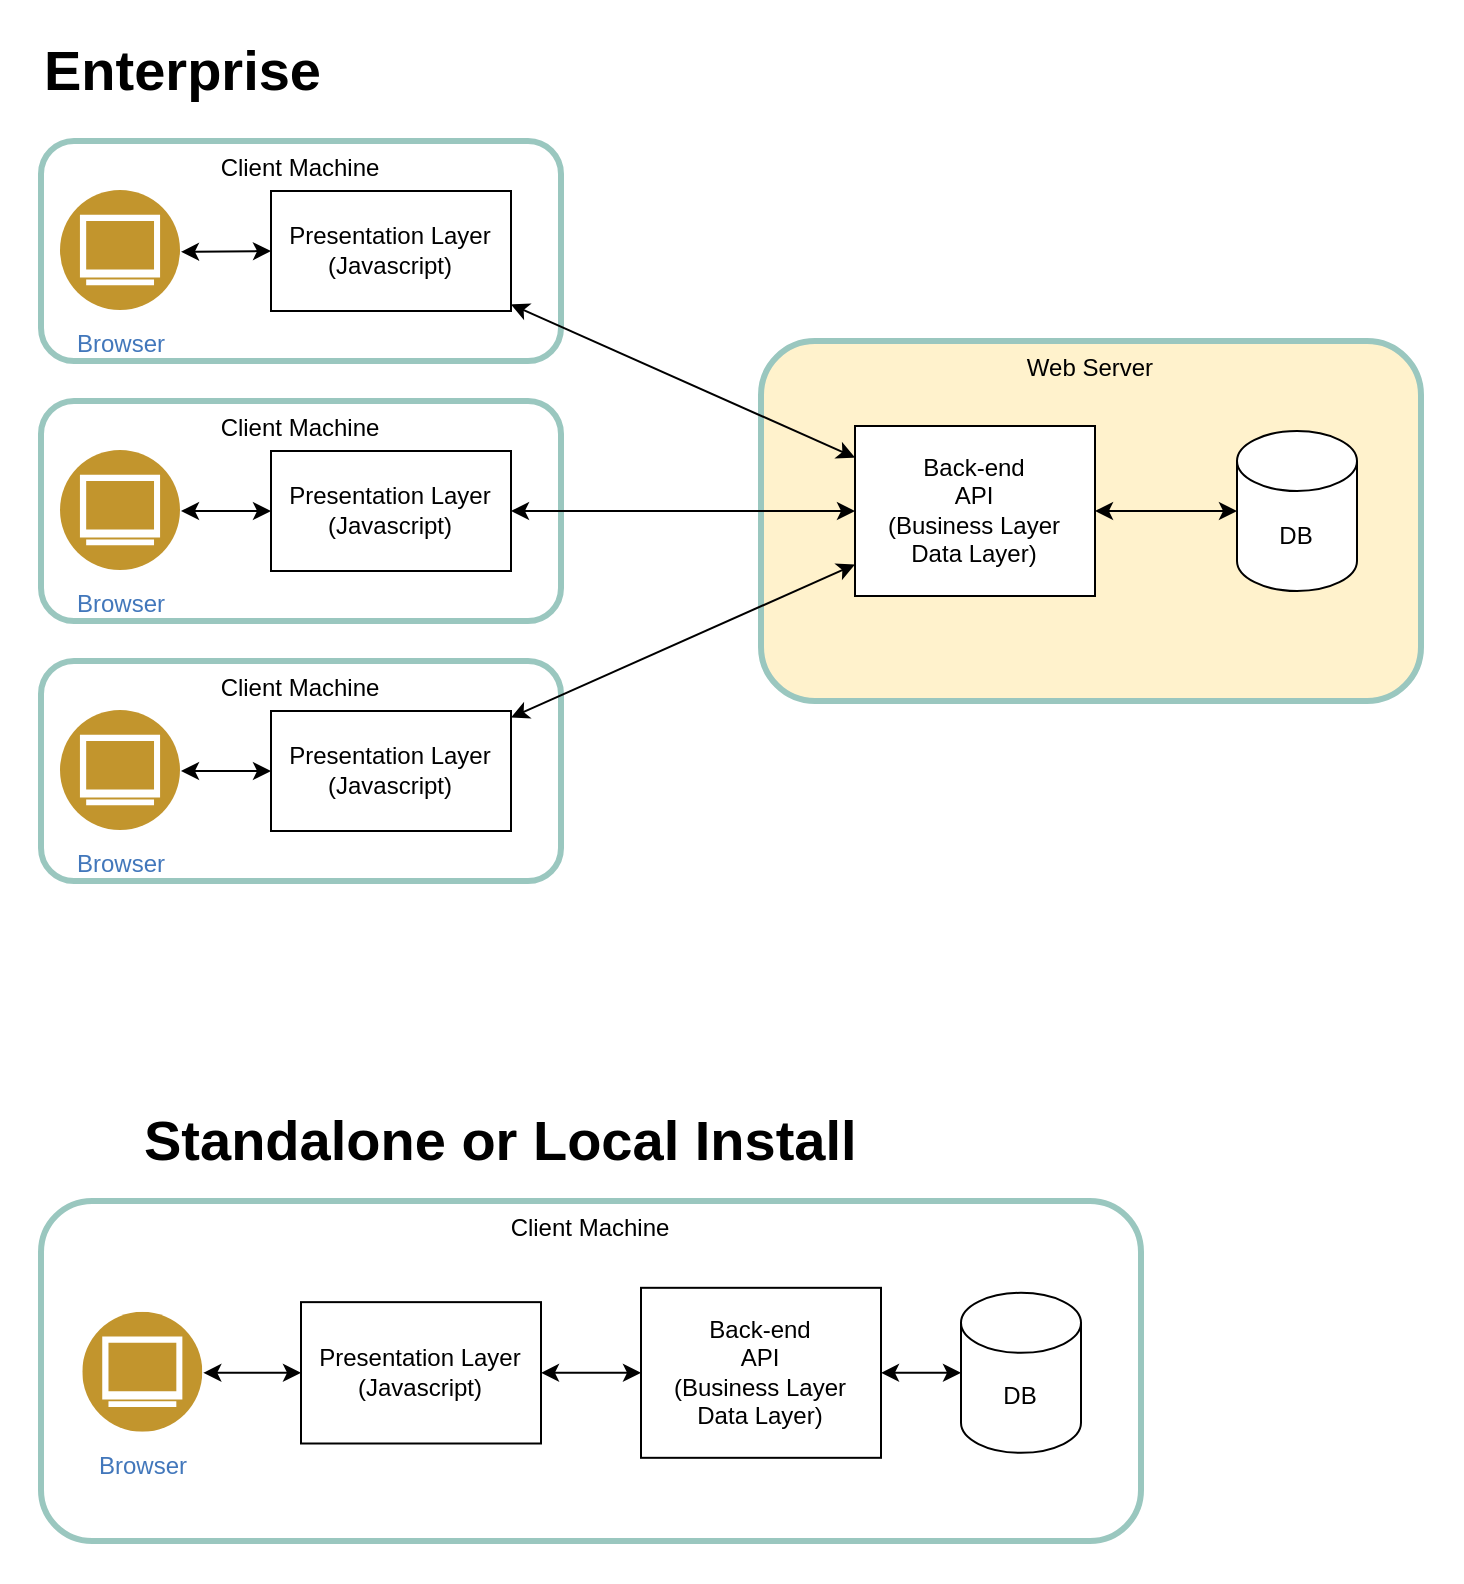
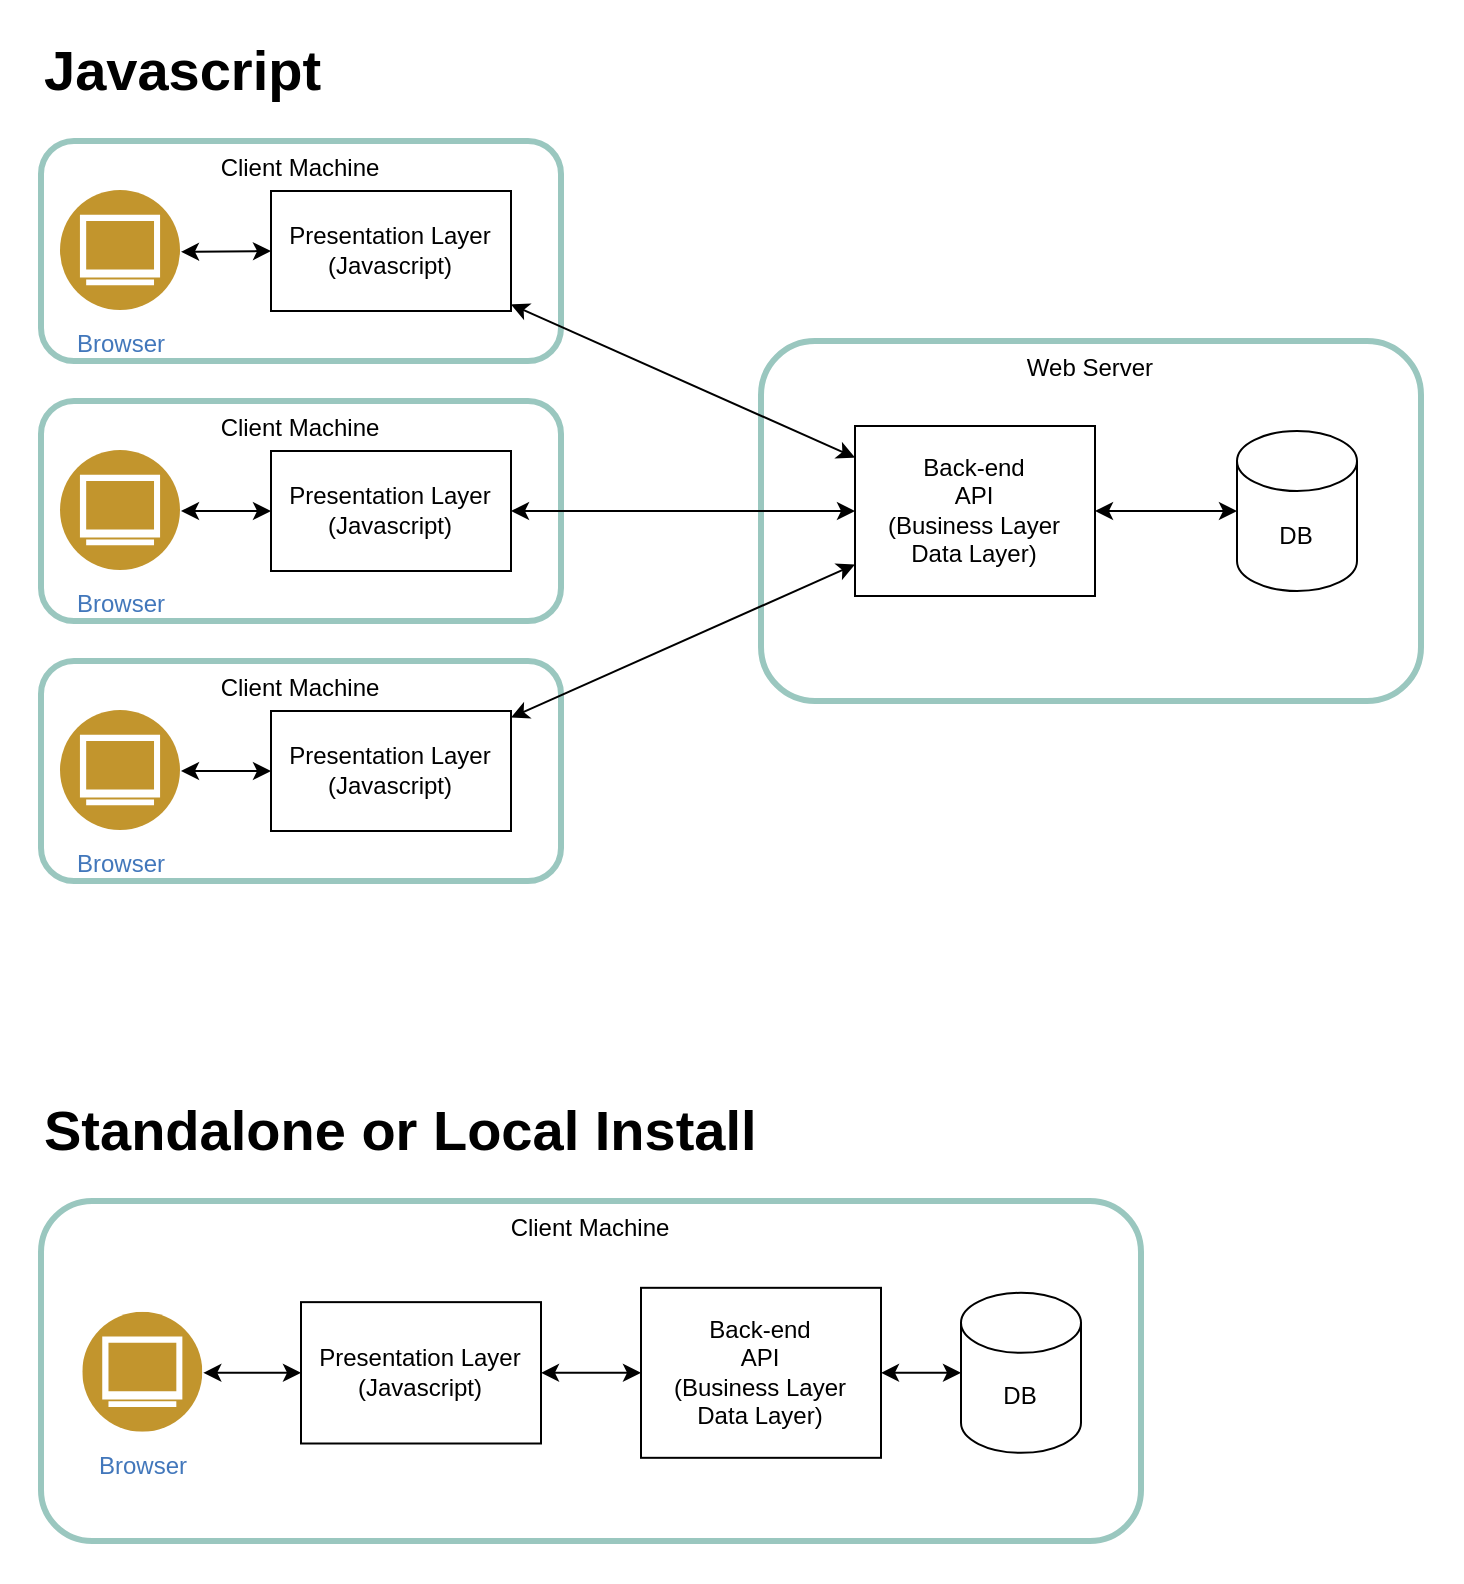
node "Enterprise": label "Enterprise" -> "Javascript"
node "Web Server": fillcolor #fff2cc -> #ffffff
node "Standalone or Local Install": moved (561, 1141) -> (461, 1131)
